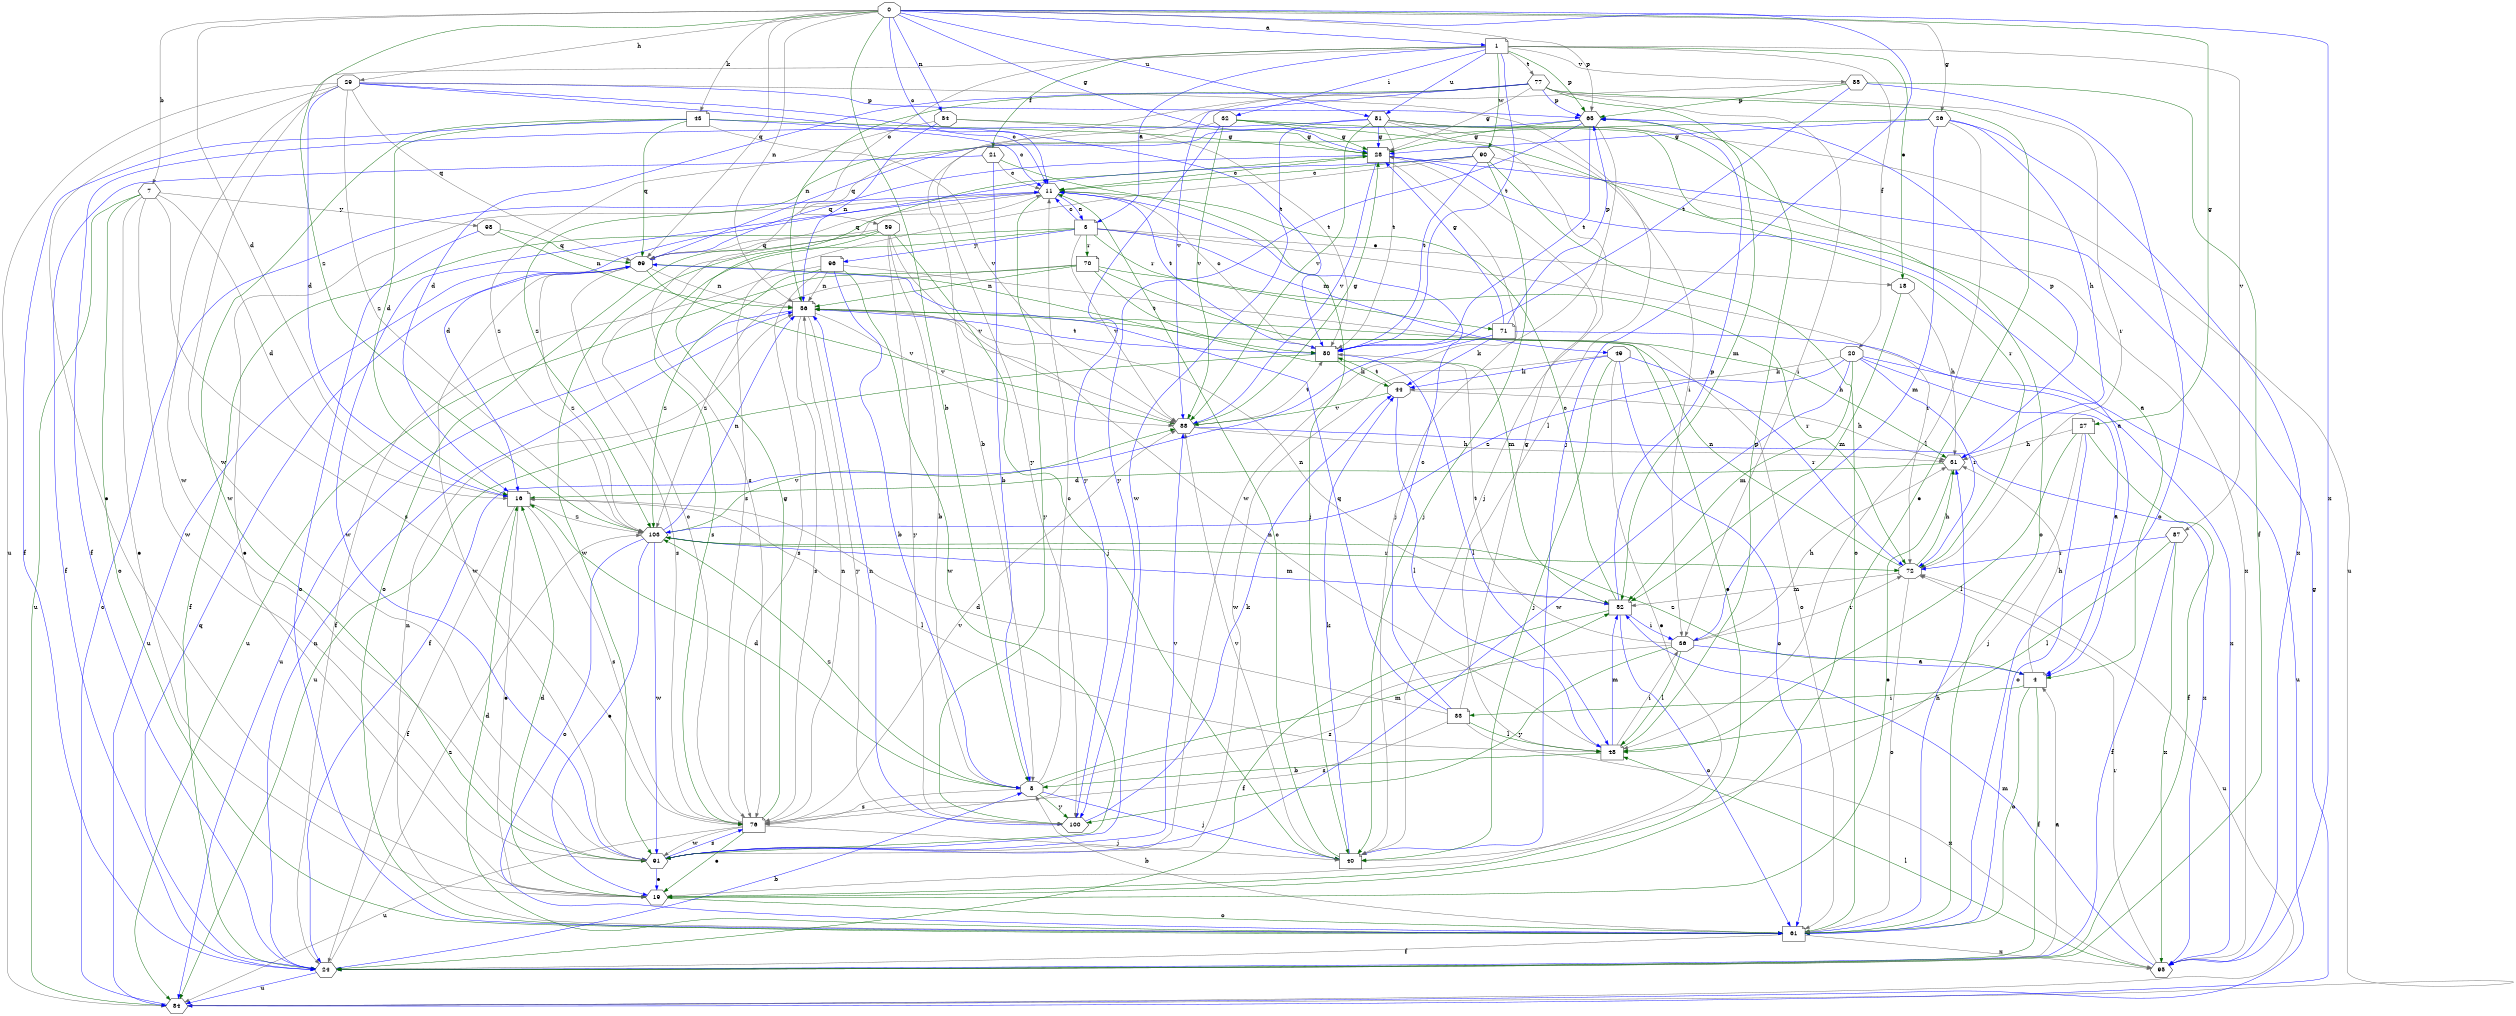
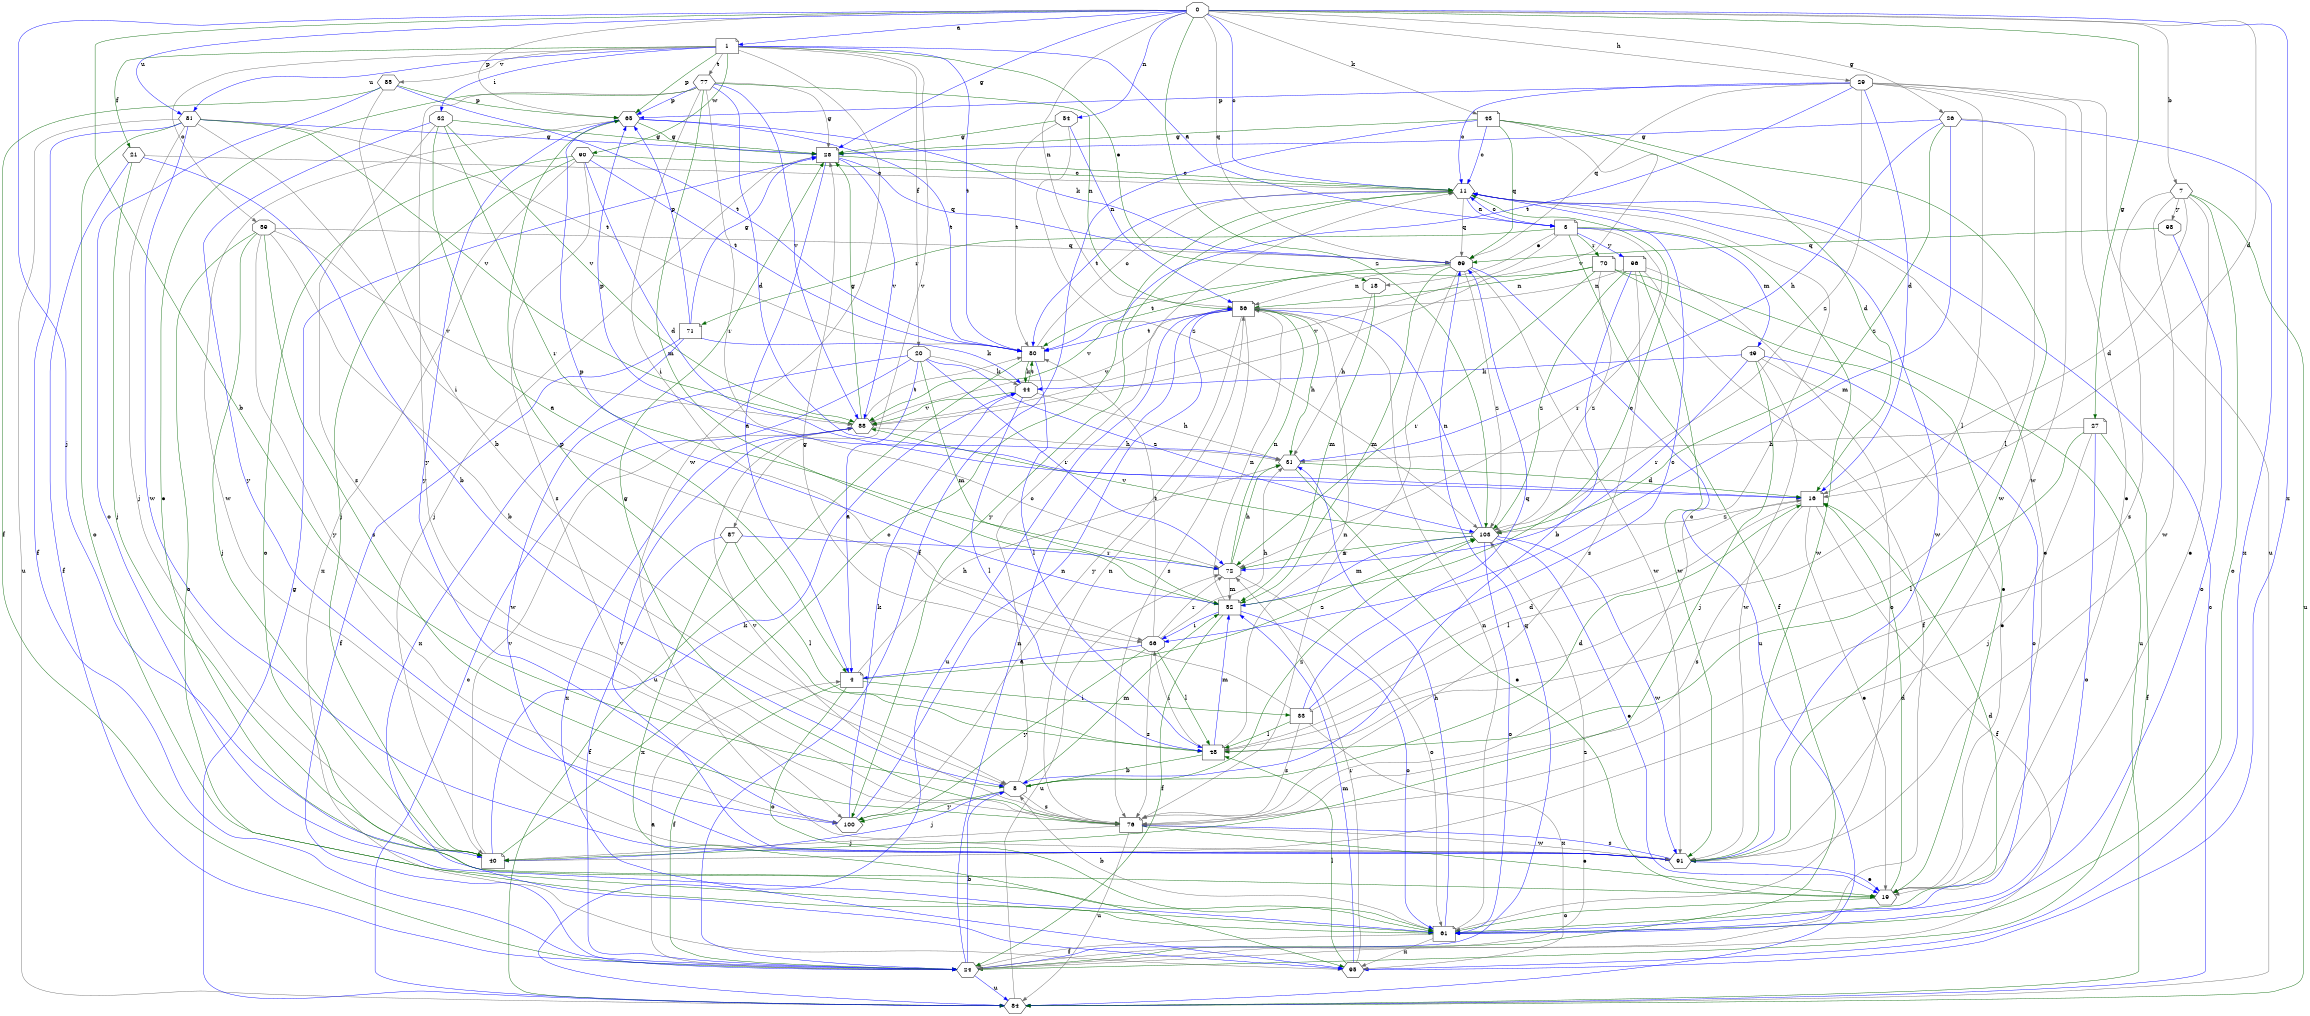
edge "65" -> "69": label "q" -> "k"
edge "98" -> "56": removed, label "n"
edge "20" -> "84": label "u" -> "c"
